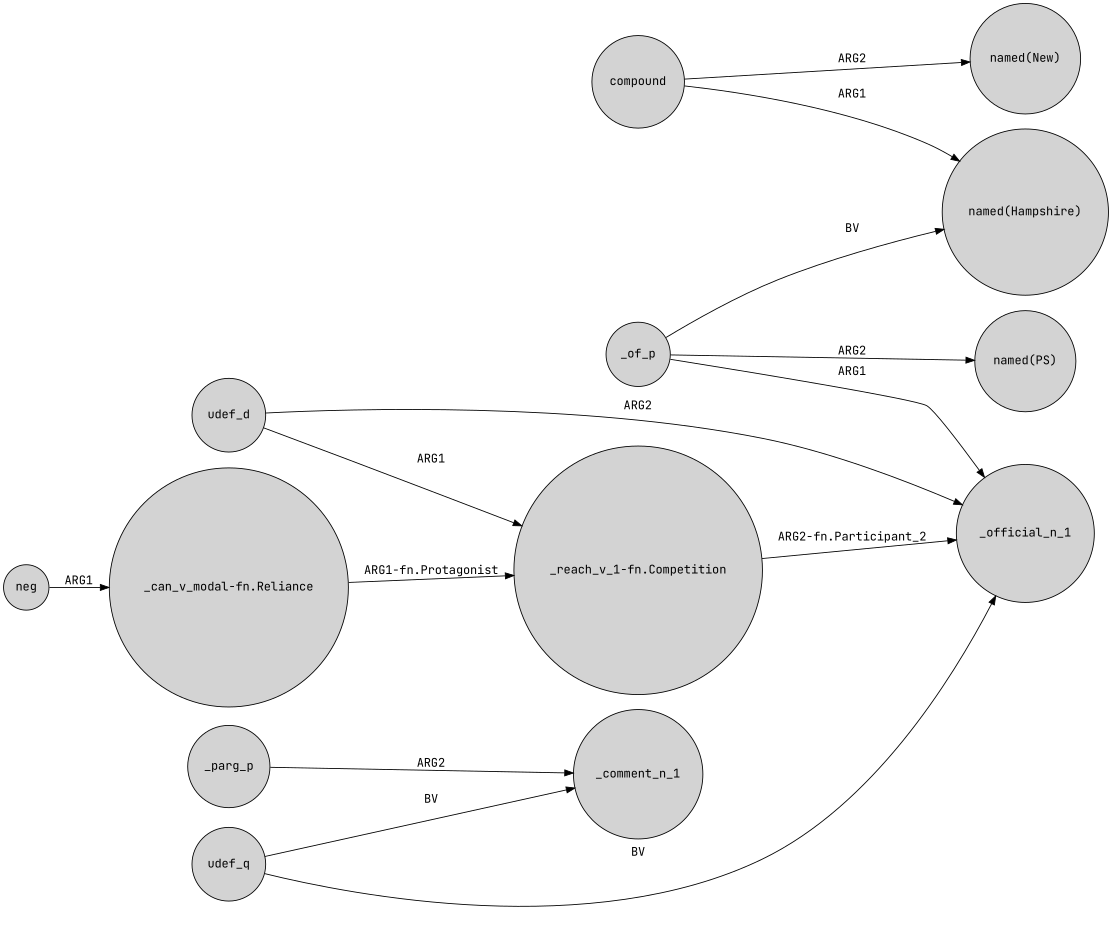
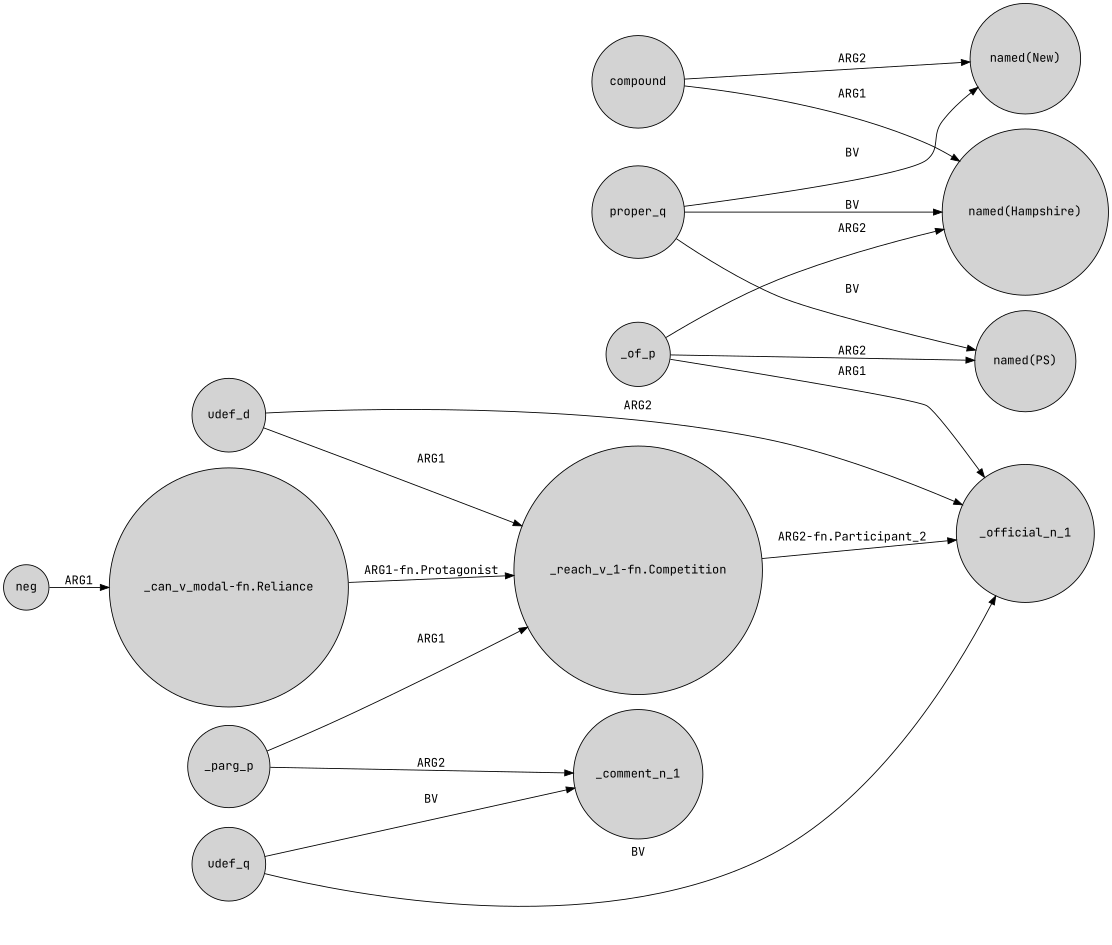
node "proper_q": added
edge "_of_p" -> "named(Hampshire)": label "BV" -> "ARG2"
edge "_parg_p" -> "_reach_v_1-fn.Competition": added, label "ARG1"
